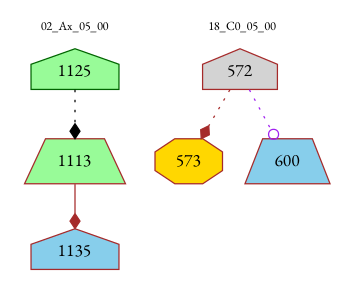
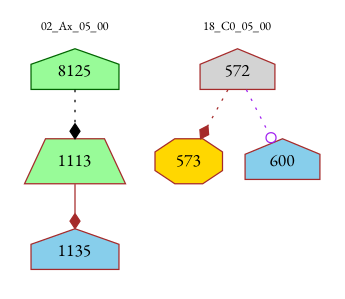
node "1125": label "1125" -> "8125"
node "600": shape trapezium -> house
